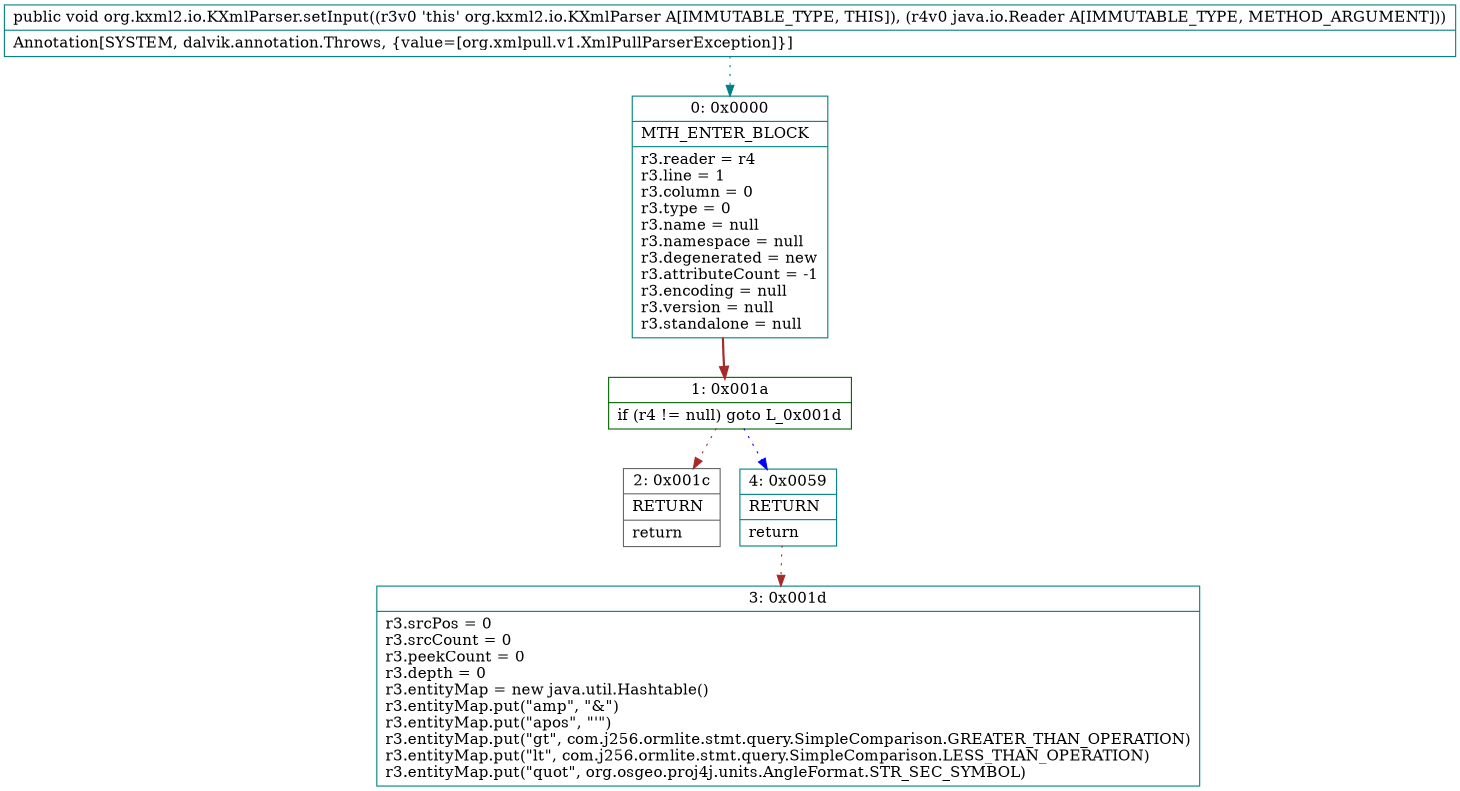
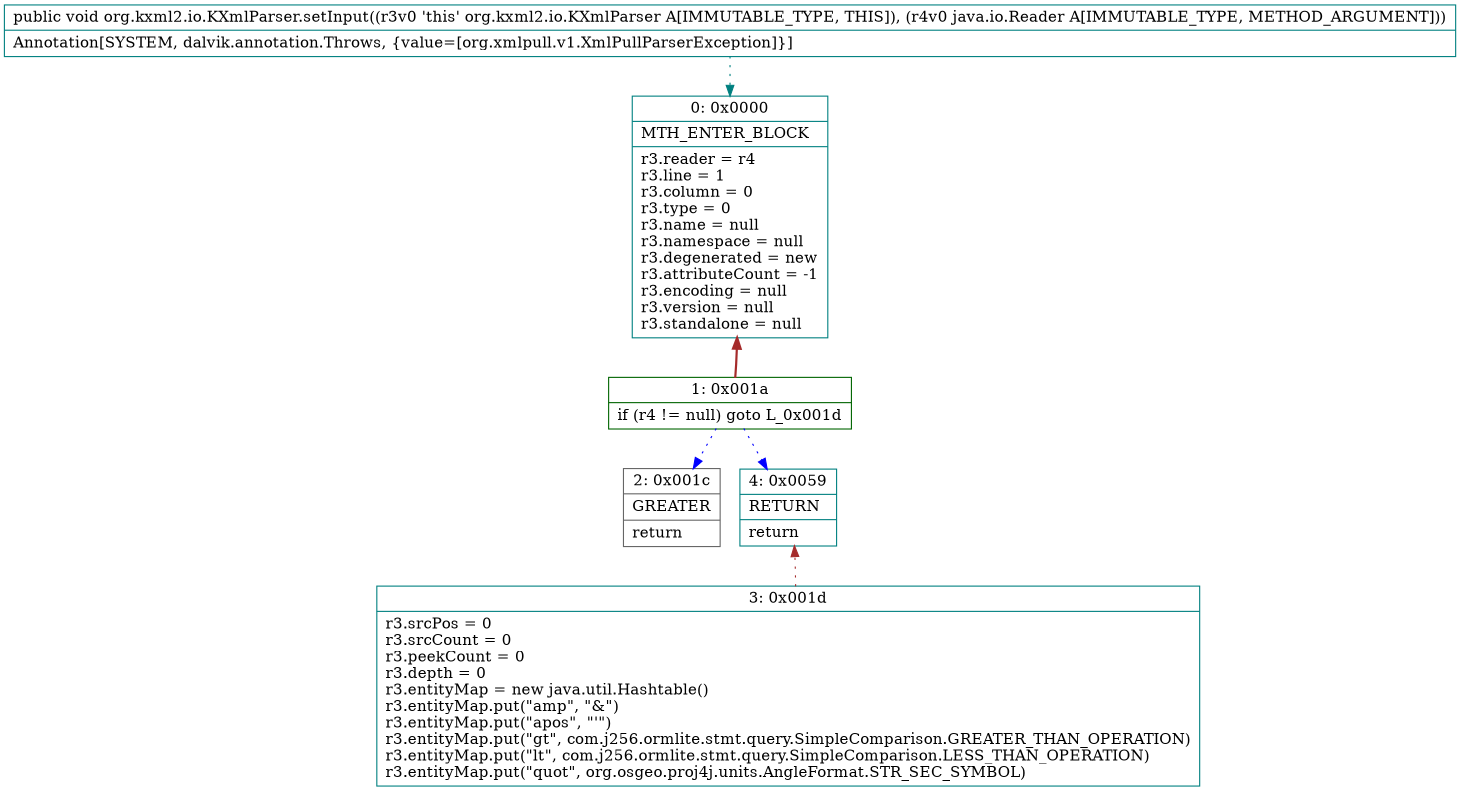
edge "0: 0x0000" -> "1: 0x001a": reversed
edge "1: 0x001a" -> "2: 0x001c": color brown -> blue
node "2: 0x001c": text "RETURN" -> "GREATER"
edge "4: 0x0059" -> "3: 0x001d": reversed
